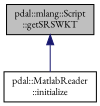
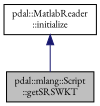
edge "pdal::MatlabReader ::initialize" -> "pdal::mlang::Script ::getSRSWKT": reversed
